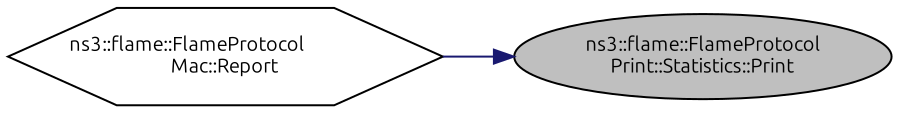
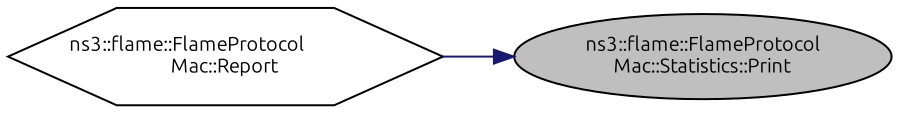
node "ns3::flame::FlameProtocol Print::Statistics::Print": label "ns3::flame::FlameProtocol Print::Statistics::Print" -> "ns3::flame::FlameProtocol Mac::Statistics::Print"
